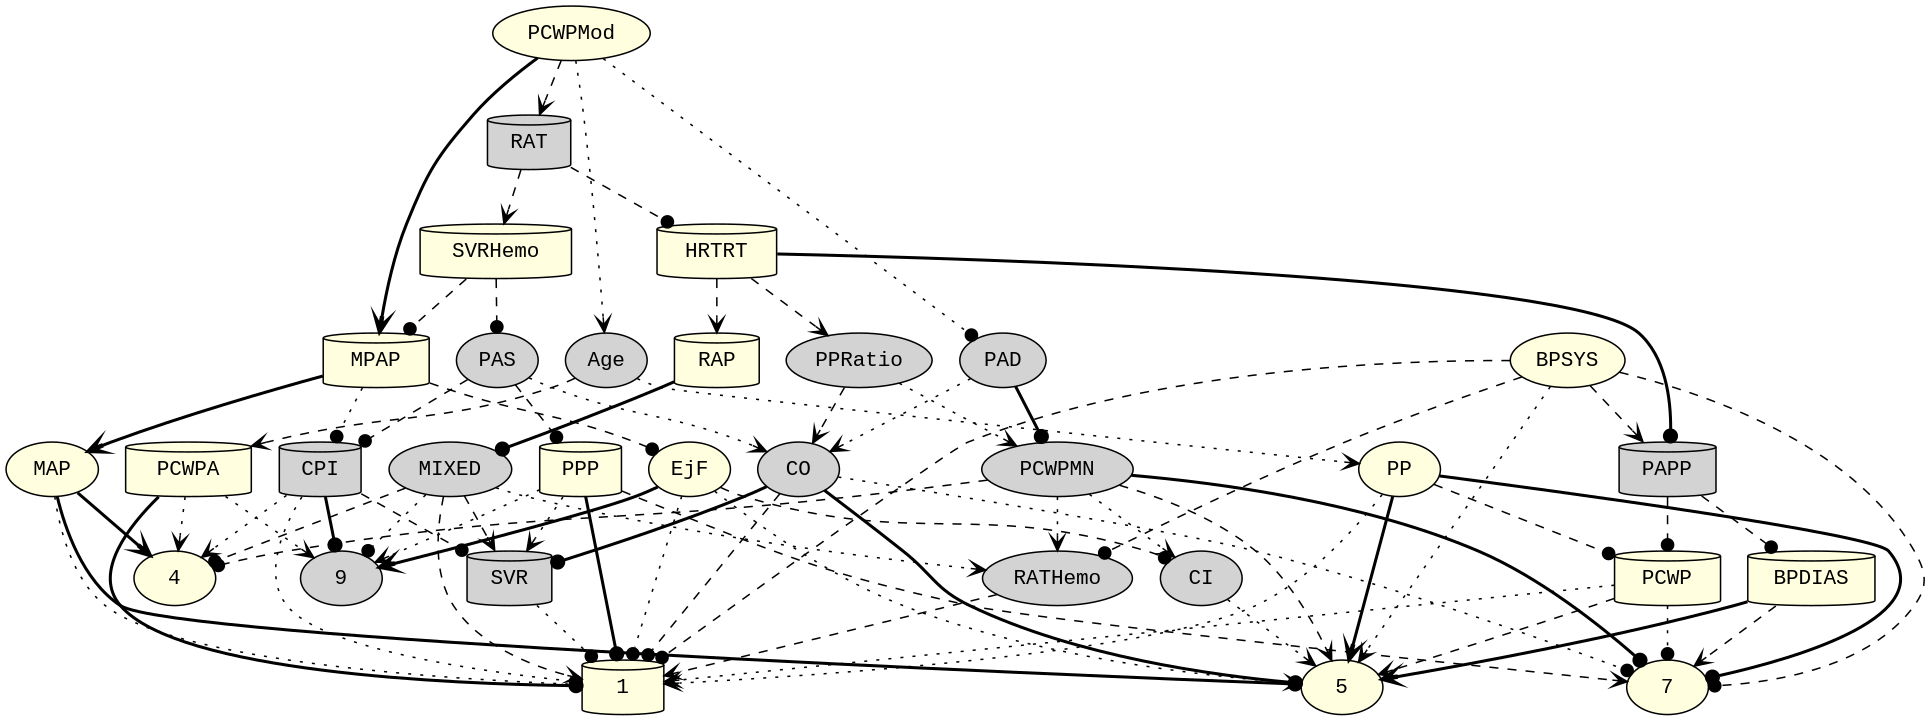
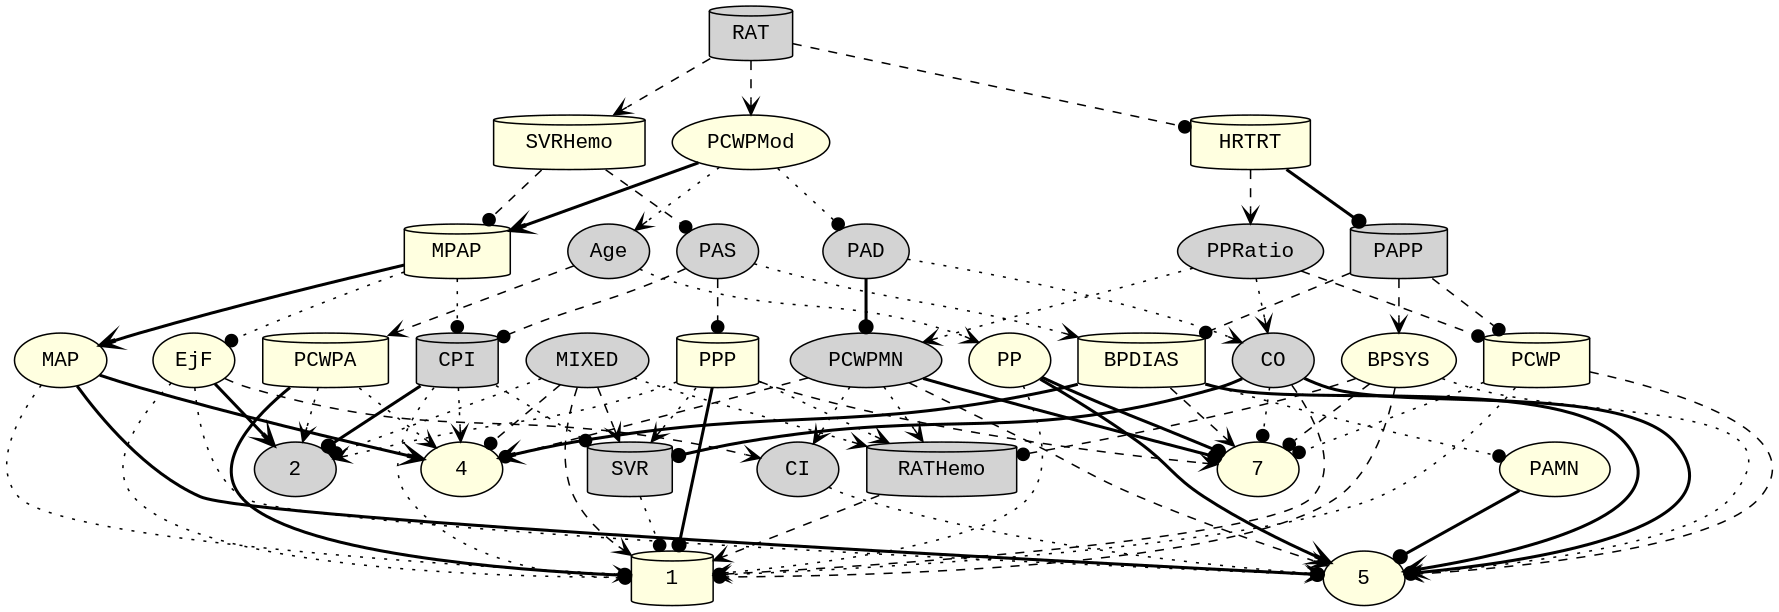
edge "PCWPMod" -> "RAT": reversed
node "RAP": removed
edge "BPSYS" -> "PAPP": reversed
edge "PPP" -> "RATHemo": added
edge "MPAP" -> "EjF": style dashed -> dotted
edge "PAS" -> "CO": now "PAS" -> "BPDIAS"
edge "PPRatio" -> "CO": style dashed -> dotted
edge "BPDIAS" -> "4": added
node "PAMN": added
edge "PP" -> "PCWP": now "PPRatio" -> "PCWP"
edge "CPI" -> "SVR": style dashed -> dotted
edge "EjF" -> "CI": arrowhead dot -> vee
node "9": label "9" -> "2"
node "RATHemo": shape ellipse -> cylinder
edge "MAP" -> "1": arrowhead dot -> vee
